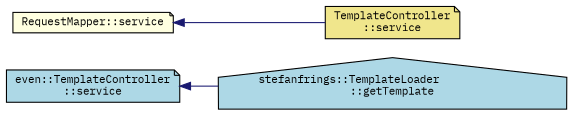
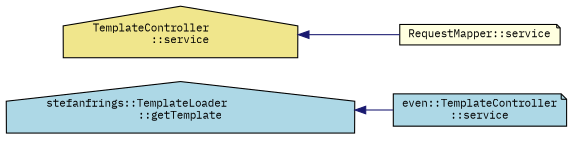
edge "TemplateController ::service" -> "RequestMapper::service": reversed
node "TemplateController ::service": shape note -> house
edge "stefanfrings::TemplateLoader ::getTemplate" -> "even::TemplateController ::service": reversed
